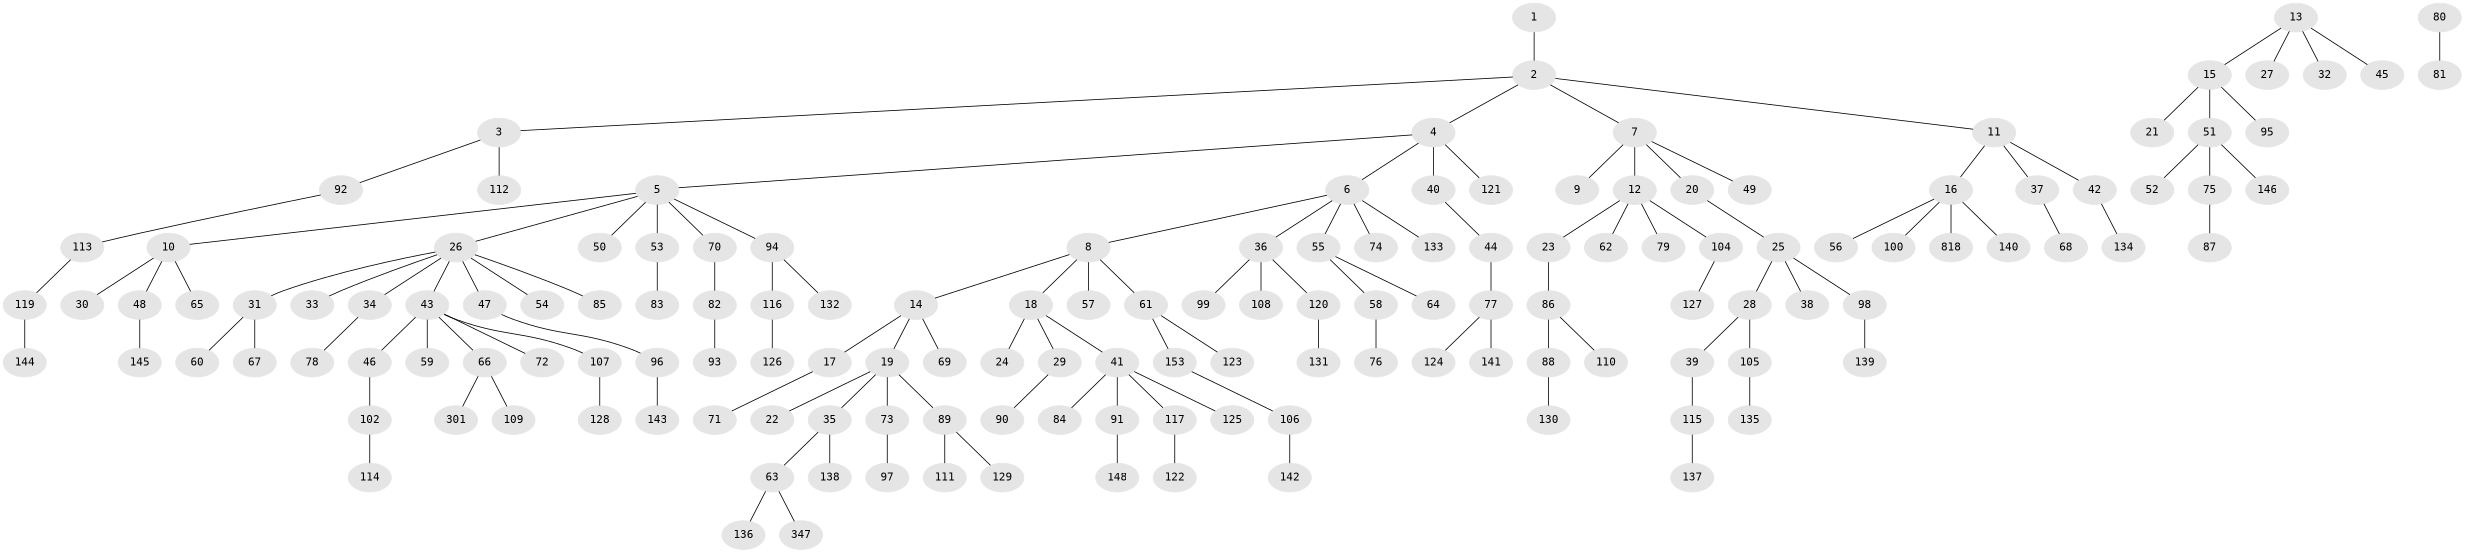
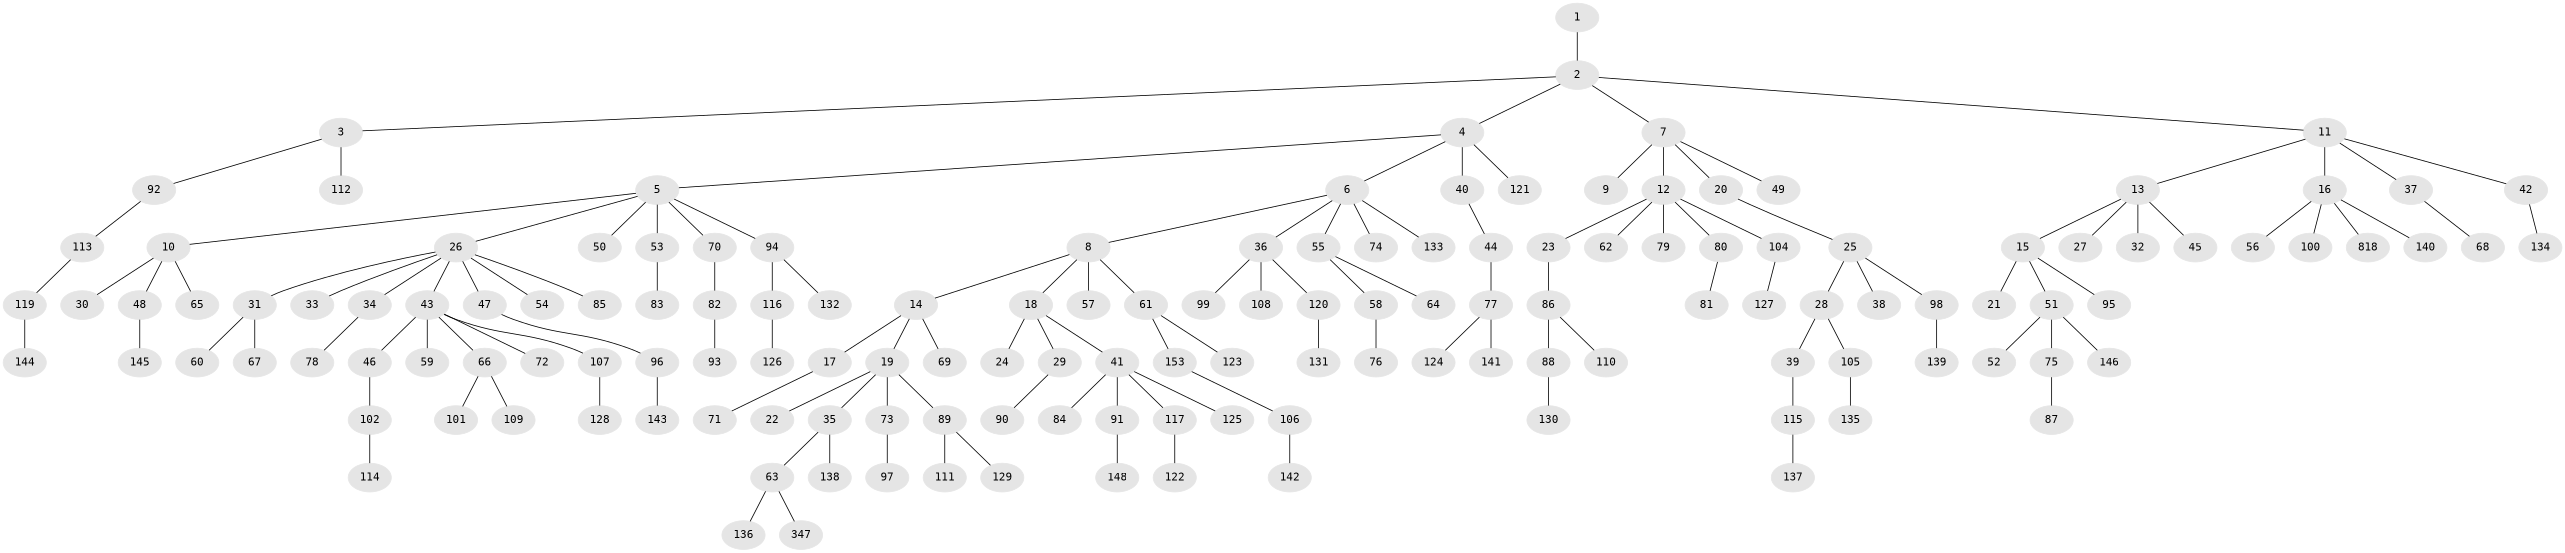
edge "11" -- "13": added
edge "12" -- "80": added
node "301": label "301" -> "101"
